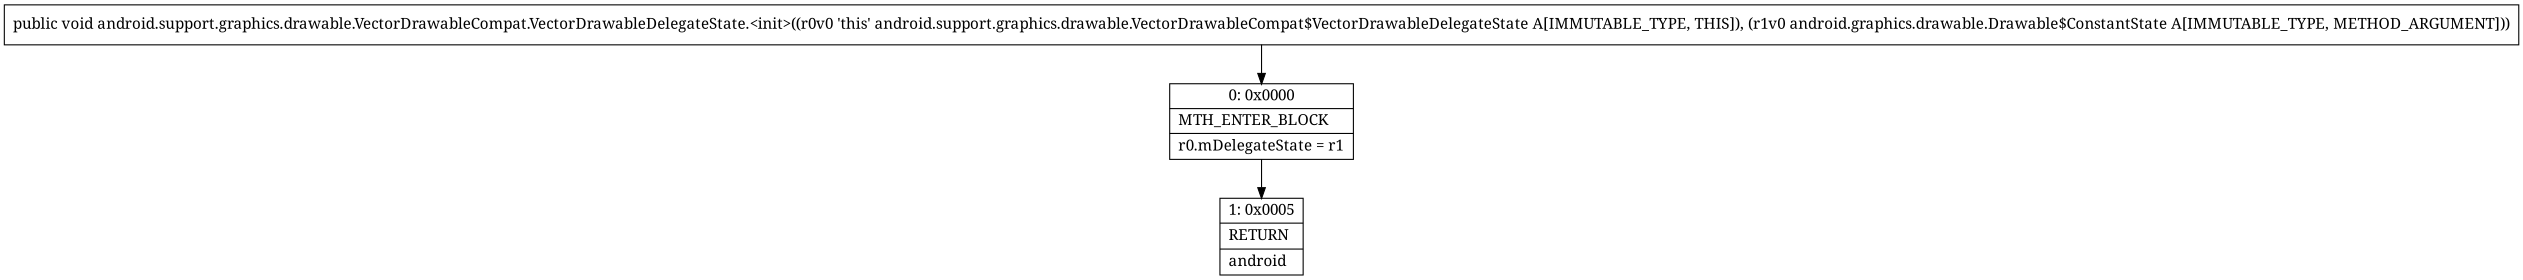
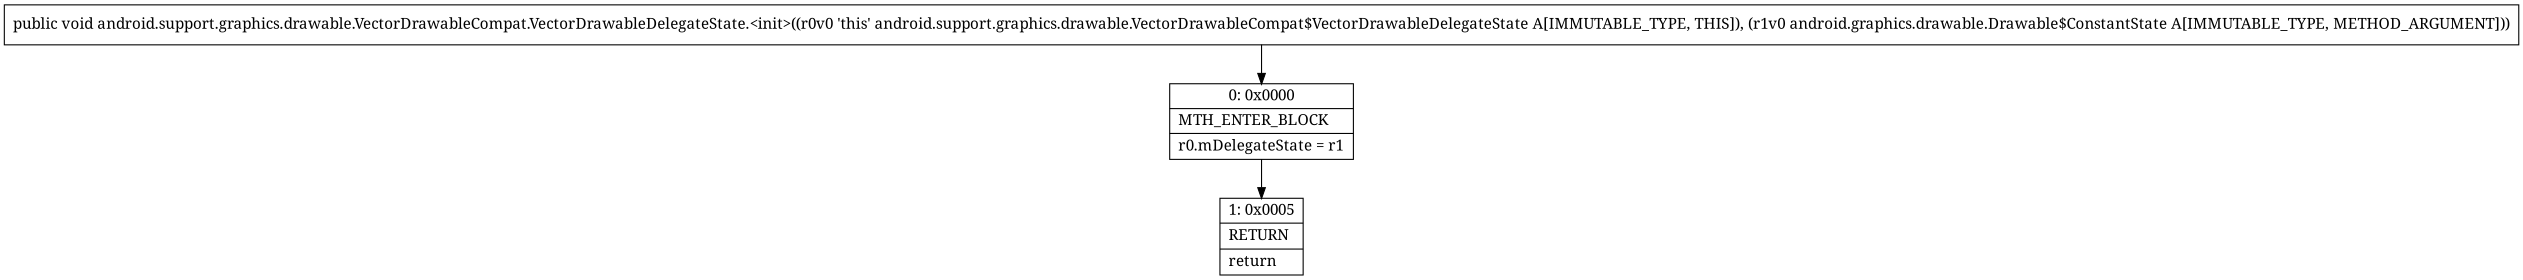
node "1: 0x0005": text "android" -> "return"
